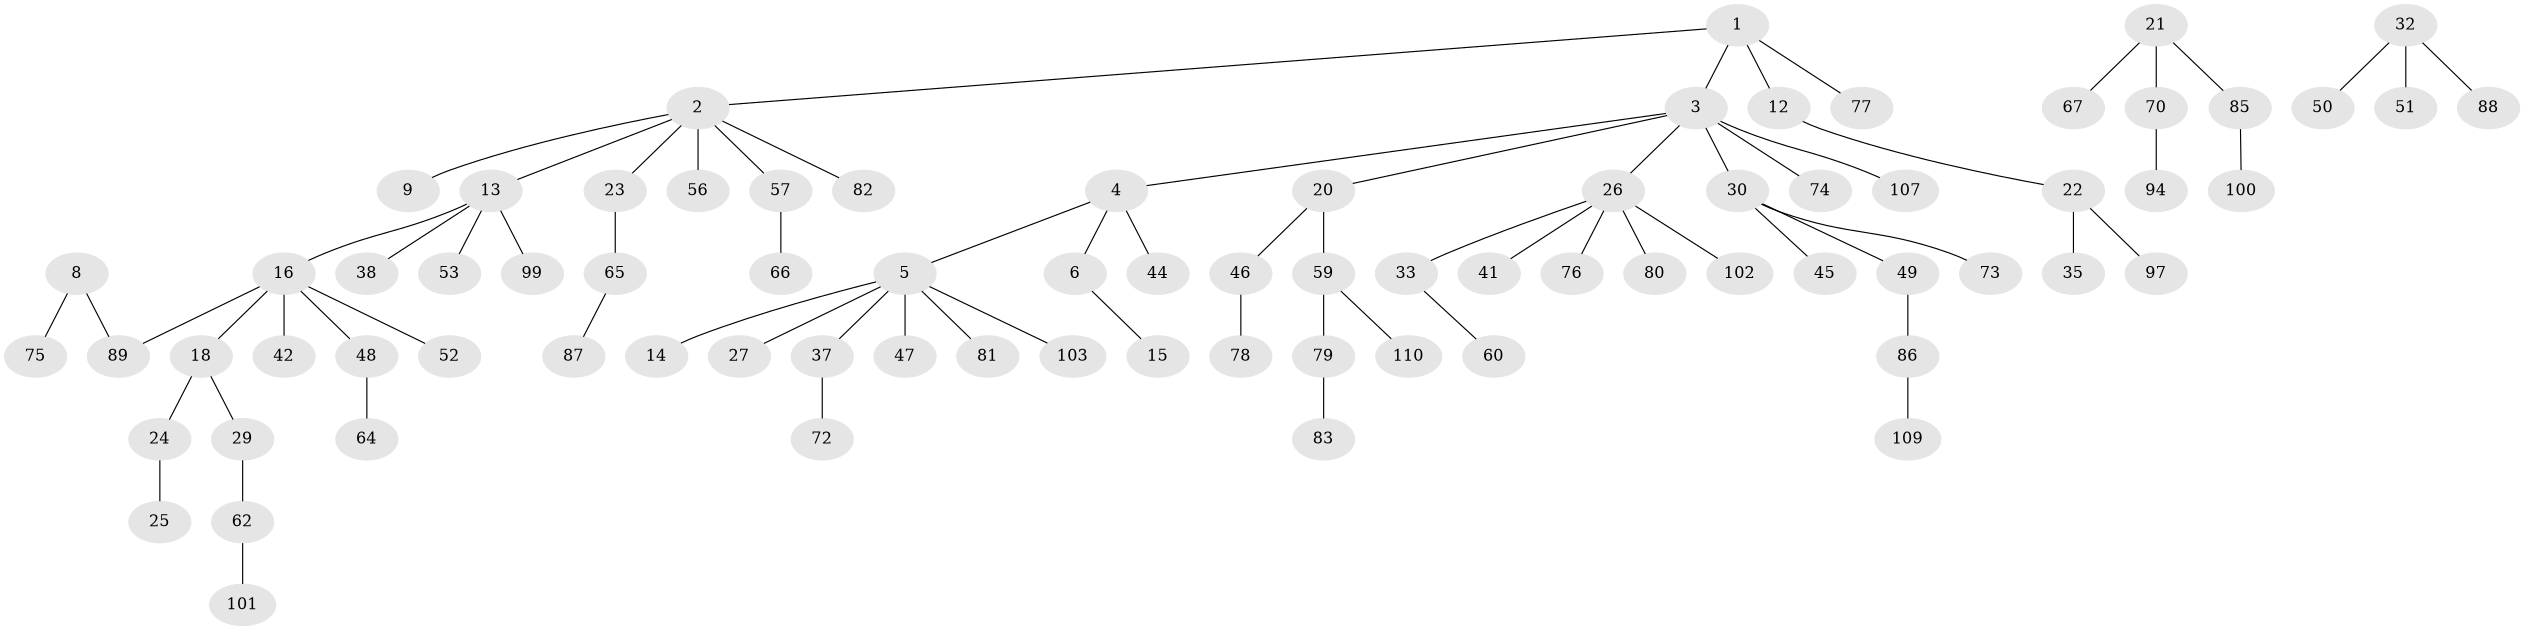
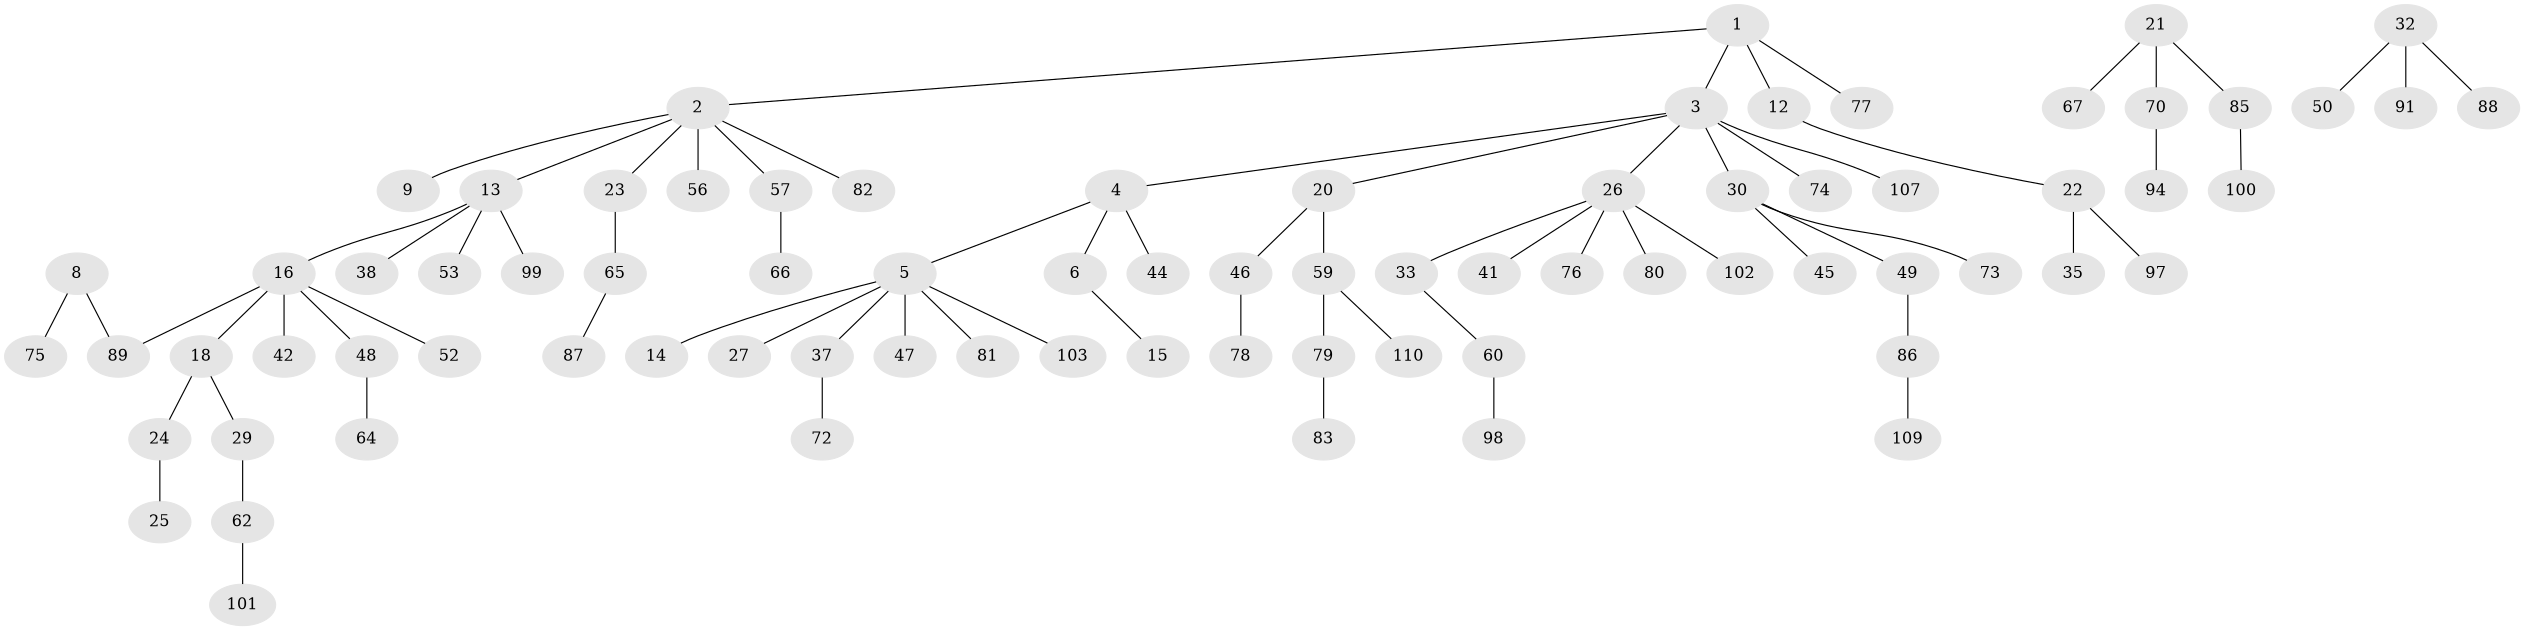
node "51": label "51" -> "91"
node "98": added
